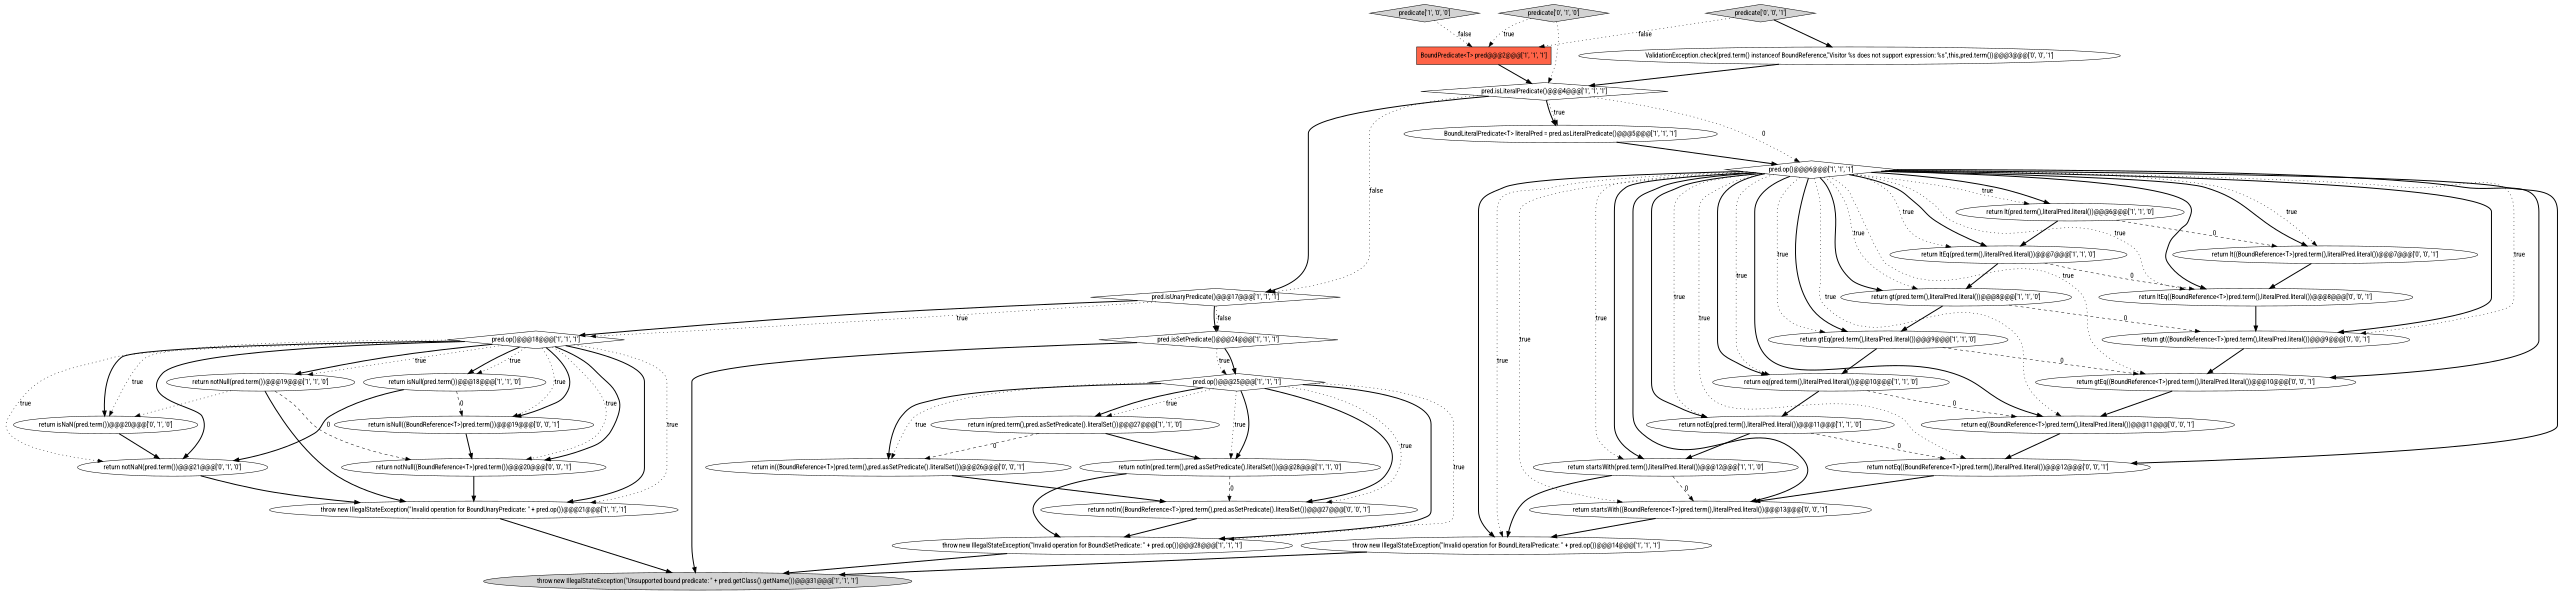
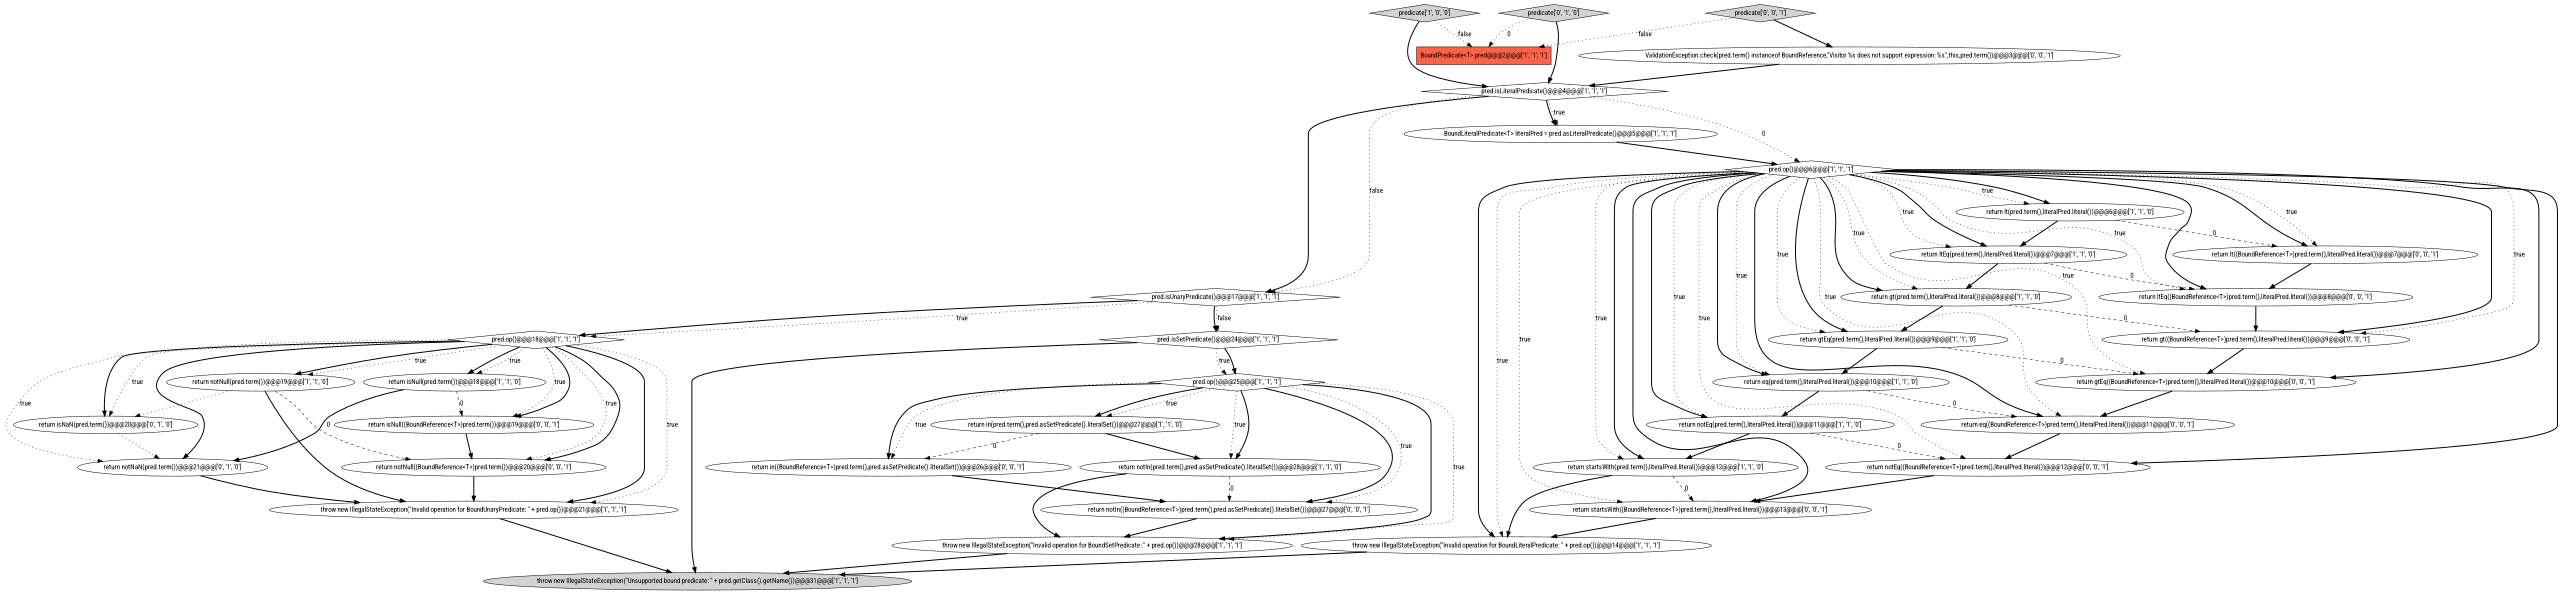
edge "predicate['0', '1', '0']" -> "BoundPredicate<T> pred@@@2@@@['1', '1', '1']": label "true" -> "0"
edge "predicate['0', '1', '0']" -> "pred.isLiteralPredicate()@@@4@@@['1', '1', '1']": style dotted -> bold
edge "BoundPredicate<T> pred@@@2@@@['1', '1', '1']" -> "pred.isLiteralPredicate()@@@4@@@['1', '1', '1']": now "predicate['1', '0', '0']" -> "pred.isLiteralPredicate()@@@4@@@['1', '1', '1']"
edge "return isNaN(pred.term())@@@20@@@['0', '1', '0']" -> "return notNaN(pred.term())@@@21@@@['0', '1', '0']": style bold -> dotted
